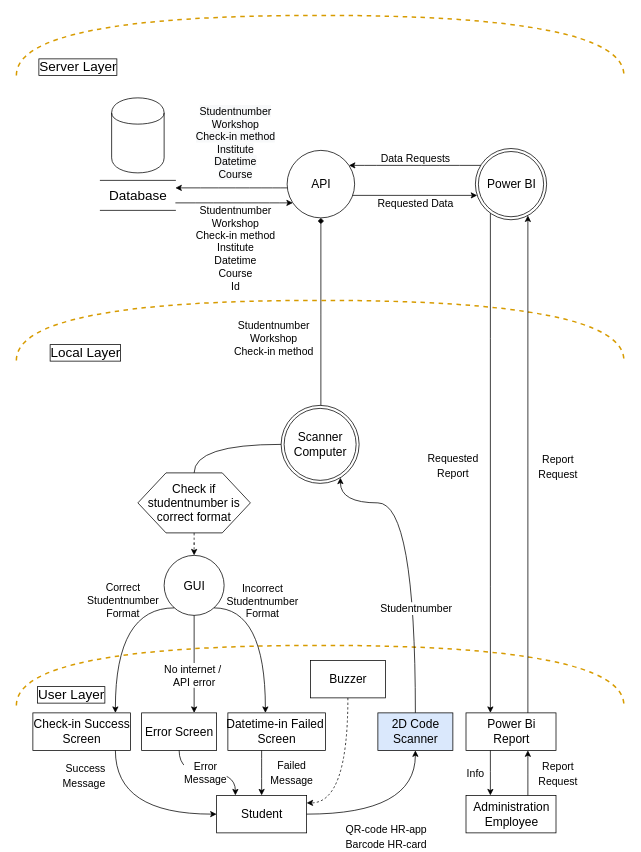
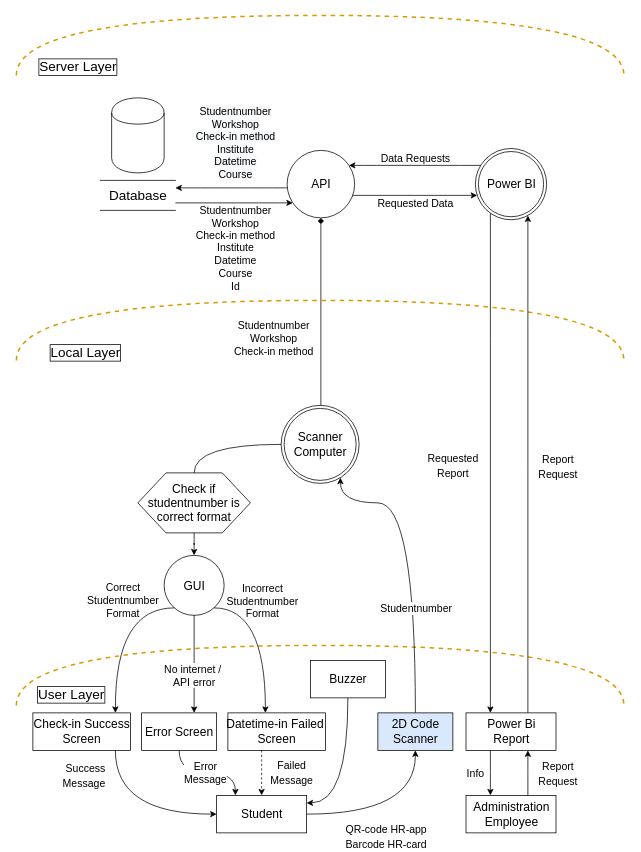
edge "Check if studentnumber is correct format" -> "GUI": style dashed -> solid
edge "Buzzer" -> "Student": style dashed -> solid
edge "Datetime-in Failed Screen" -> "Student": style solid -> dashed
